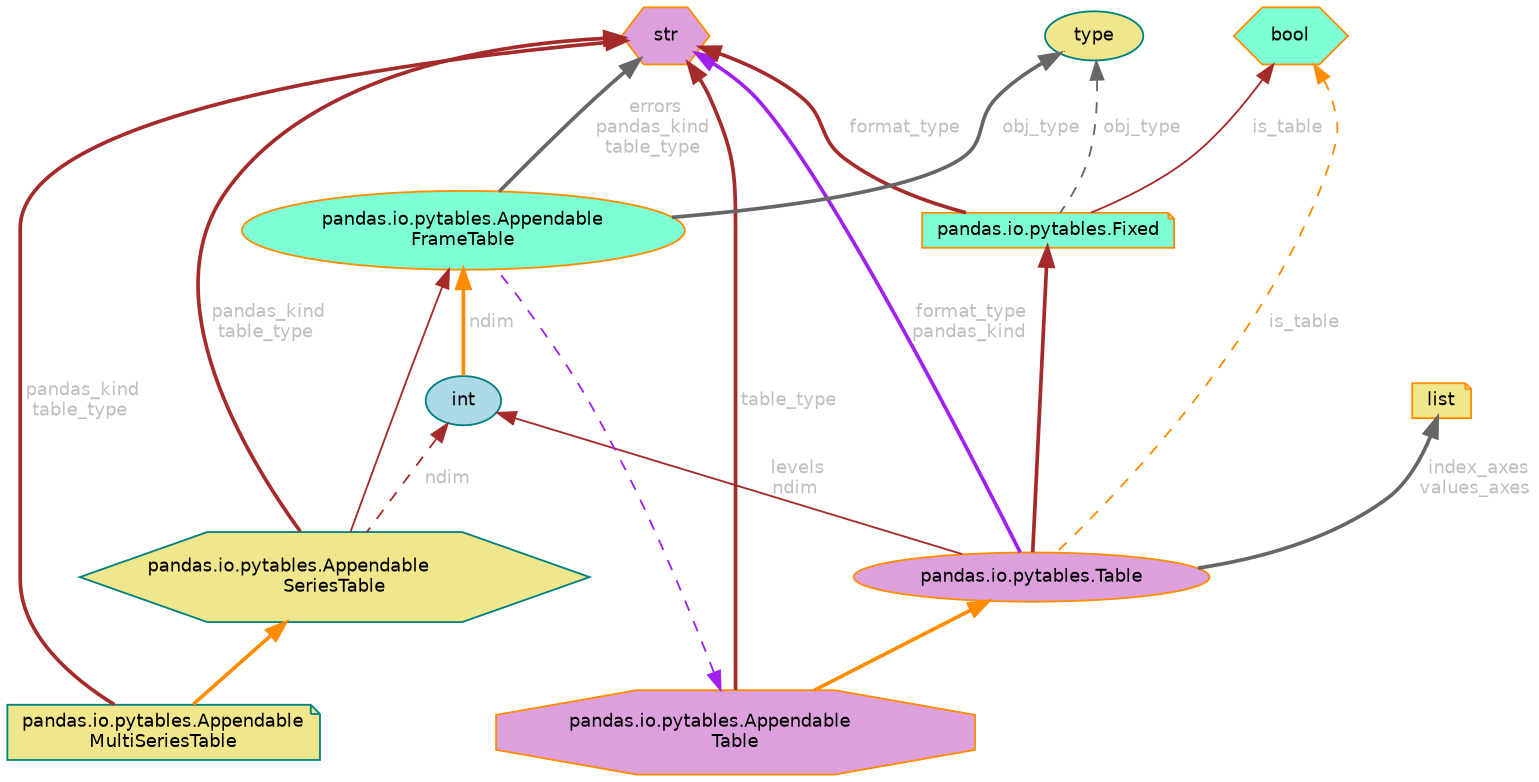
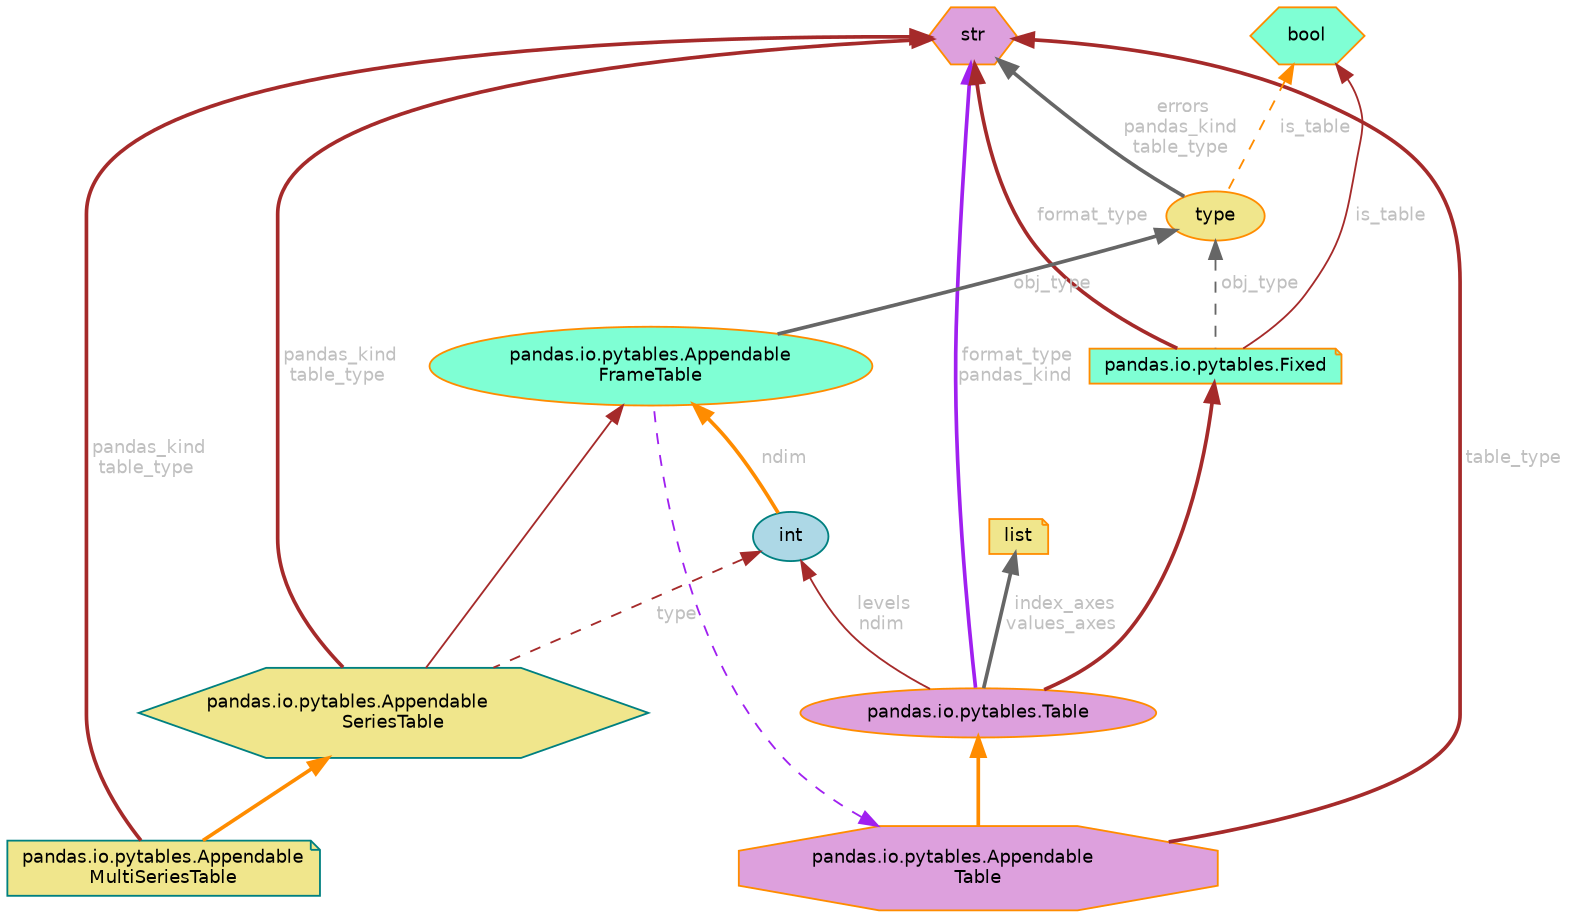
node "type": color teal -> darkorange
edge "pandas.io.pytables.Appendable FrameTable" -> "str": now "type" -> "str"
edge "pandas.io.pytables.Table" -> "bool": now "type" -> "bool"
edge "pandas.io.pytables.Appendable SeriesTable" -> "int": label " ndim" -> " type"
